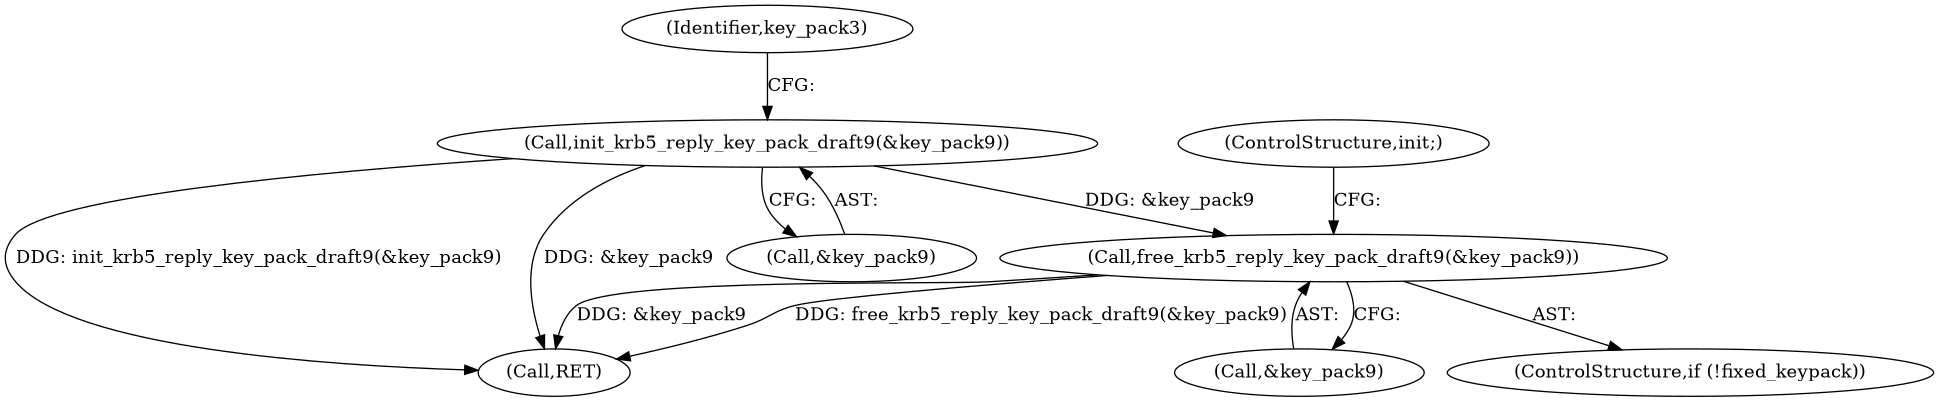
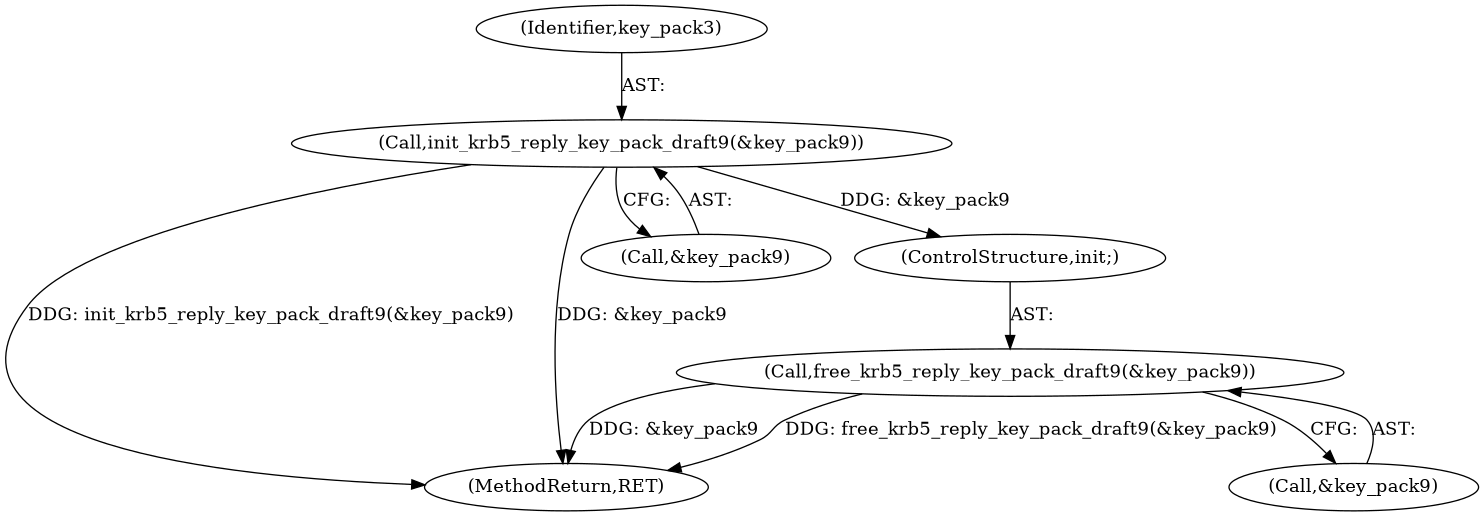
edge "(Identifier,key_pack3)" -> "(Call,init_krb5_reply_key_pack_draft9(&key_pack9))": label "CFG: " -> "AST: "
edge "(Call,init_krb5_reply_key_pack_draft9(&key_pack9))" -> "(Call,free_krb5_reply_key_pack_draft9(&key_pack9))": now "(Call,init_krb5_reply_key_pack_draft9(&key_pack9))" -> "(ControlStructure,init;)"
edge "(ControlStructure,init;)" -> "(Call,free_krb5_reply_key_pack_draft9(&key_pack9))": label "CFG: " -> "AST: "
node "(Call,RET)": label "(Call,RET)" -> "(MethodReturn,RET)"
node "(ControlStructure,if (!fixed_keypack))": removed
